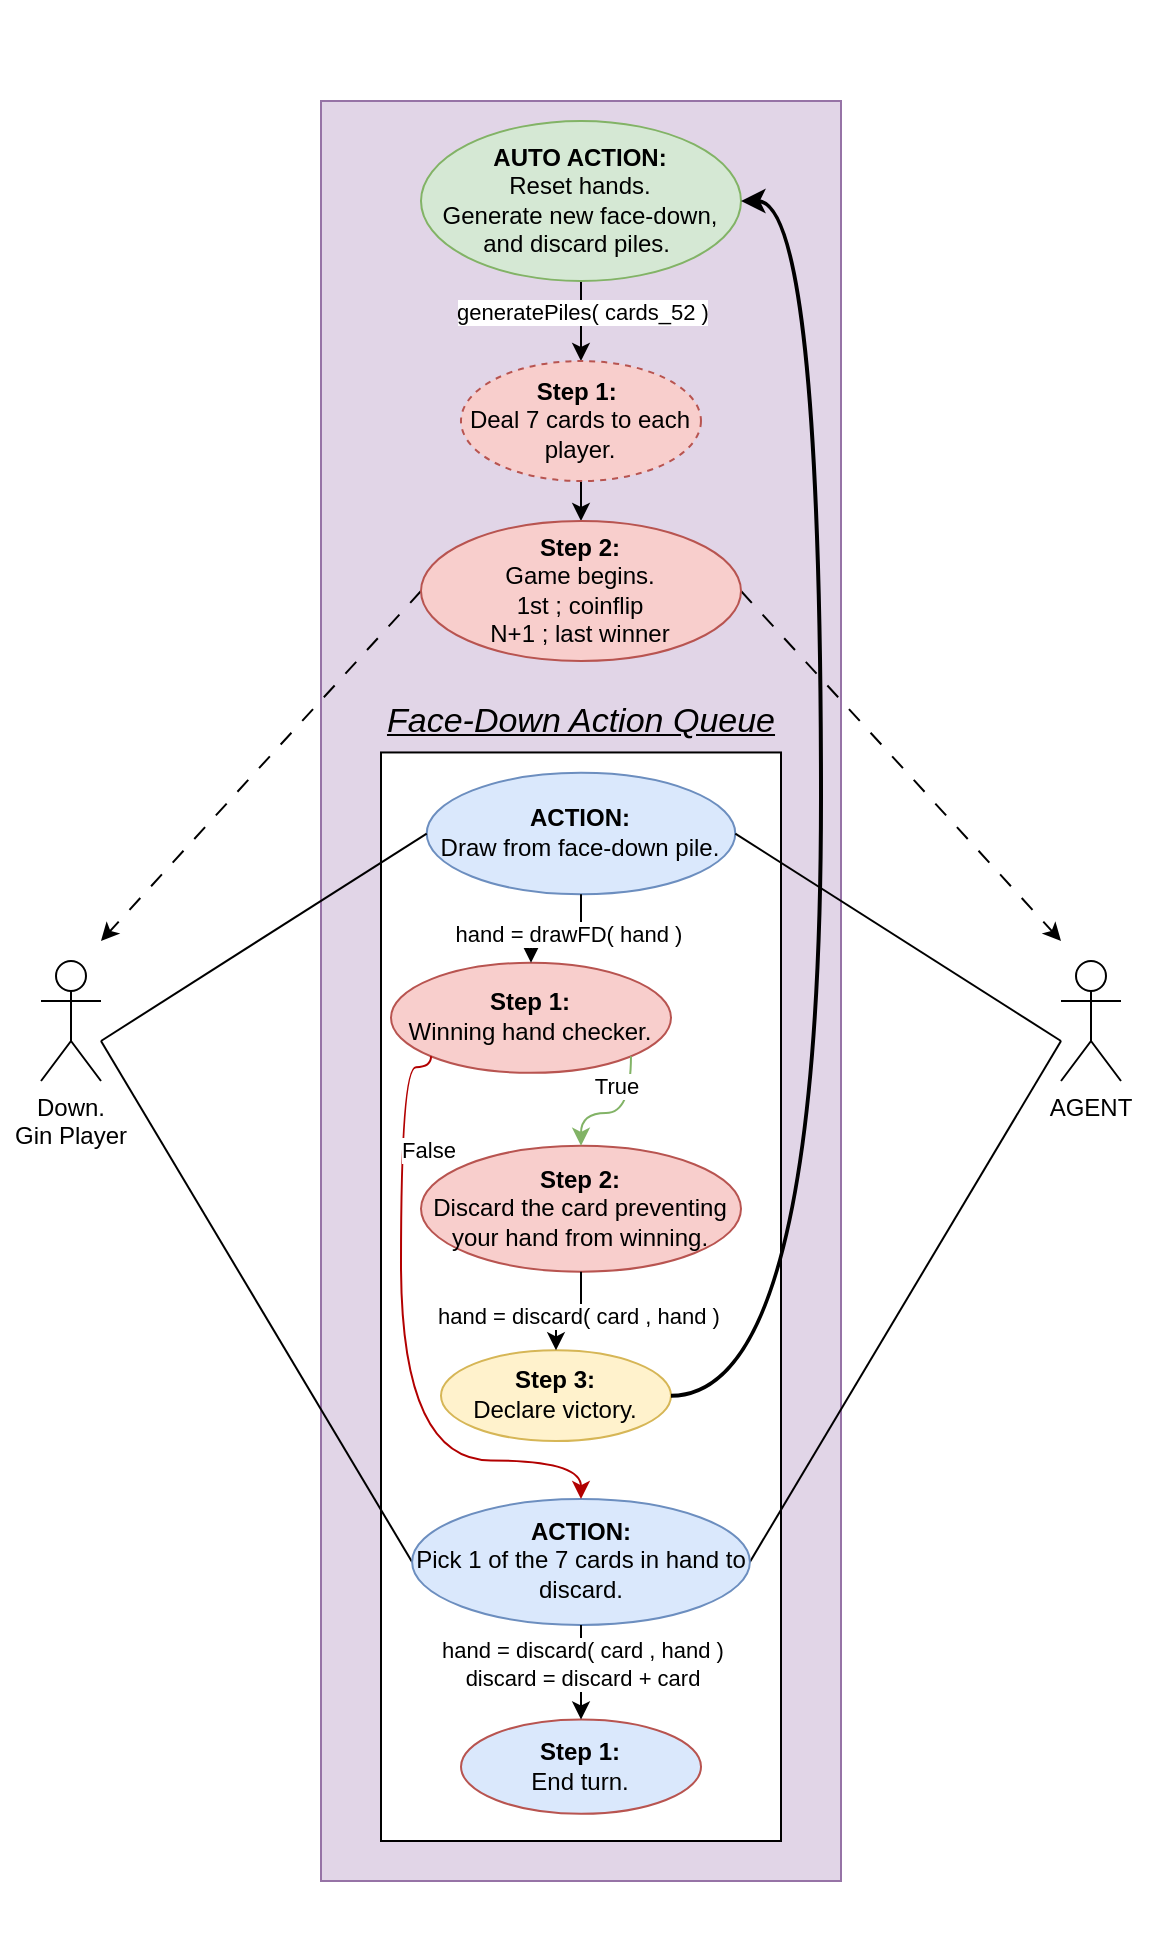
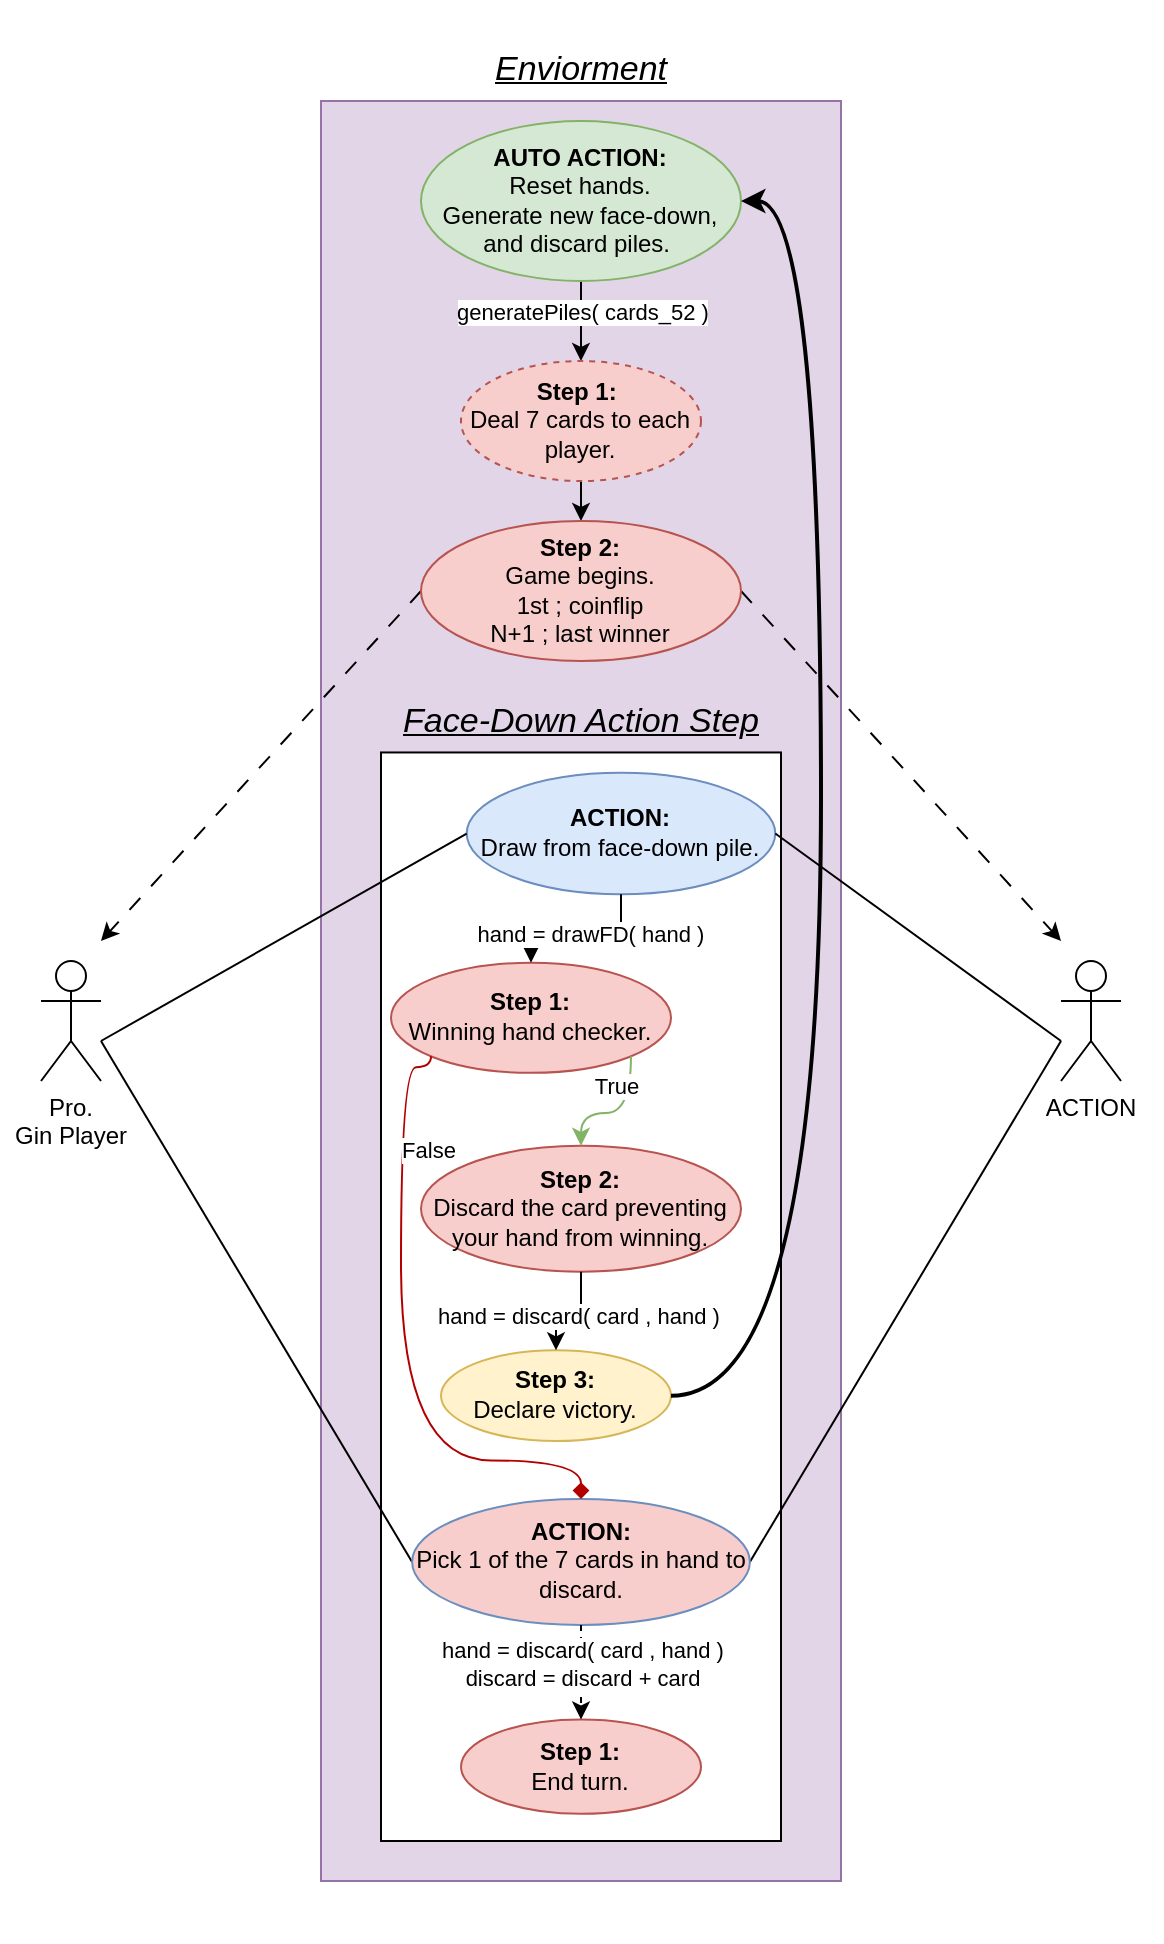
node "Enviorment": added
node "Face-Down Action Queue": label "Face-Down Action Queue" -> "Face-Down Action Step"
node "ACTION: Draw from face-down pile.": moved (581, 834) -> (621, 834)
node "AGENT": label "AGENT" -> "ACTION"
node "Down. Gin Player": label "Down. Gin Player" -> "Pro. Gin Player"
edge "Step 1: Winning hand checker." -> "ACTION: Pick 1 of the 7 cards in hand to discard.": arrowhead classic -> diamond
node "ACTION: Pick 1 of the 7 cards in hand to discard.": fillcolor #dae8fc -> #f8cecc
edge "ACTION: Pick 1 of the 7 cards in hand to discard." -> "Step 1: End turn.": style solid -> dashed
node "Step 1: End turn.": fillcolor #dae8fc -> #f8cecc
